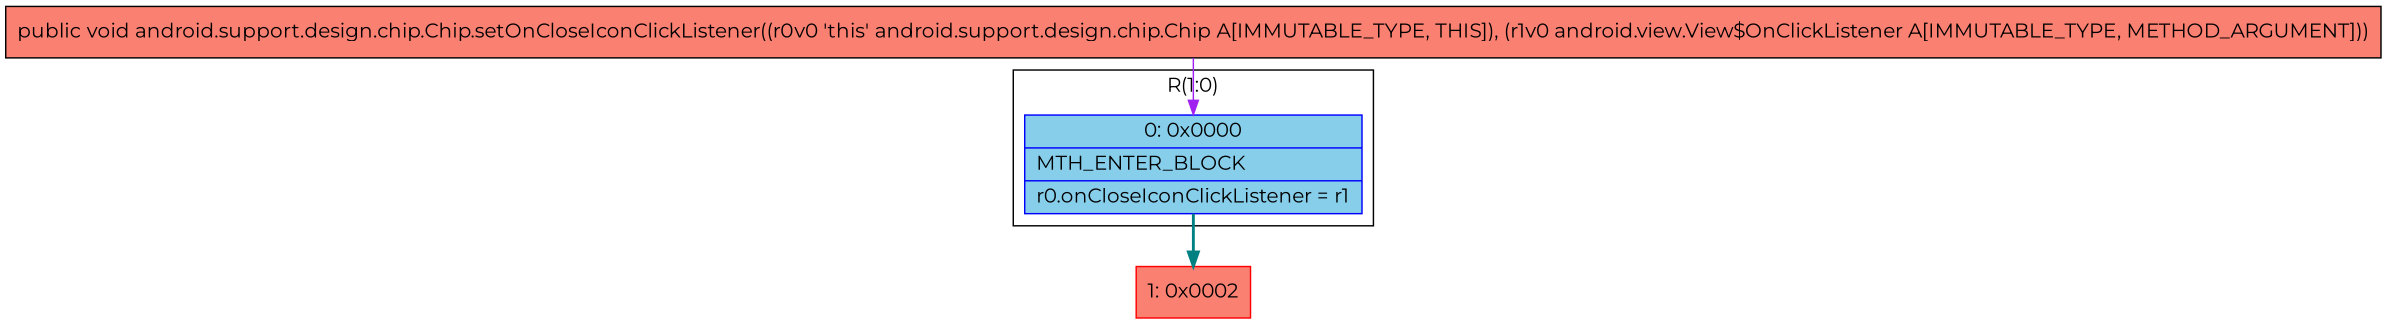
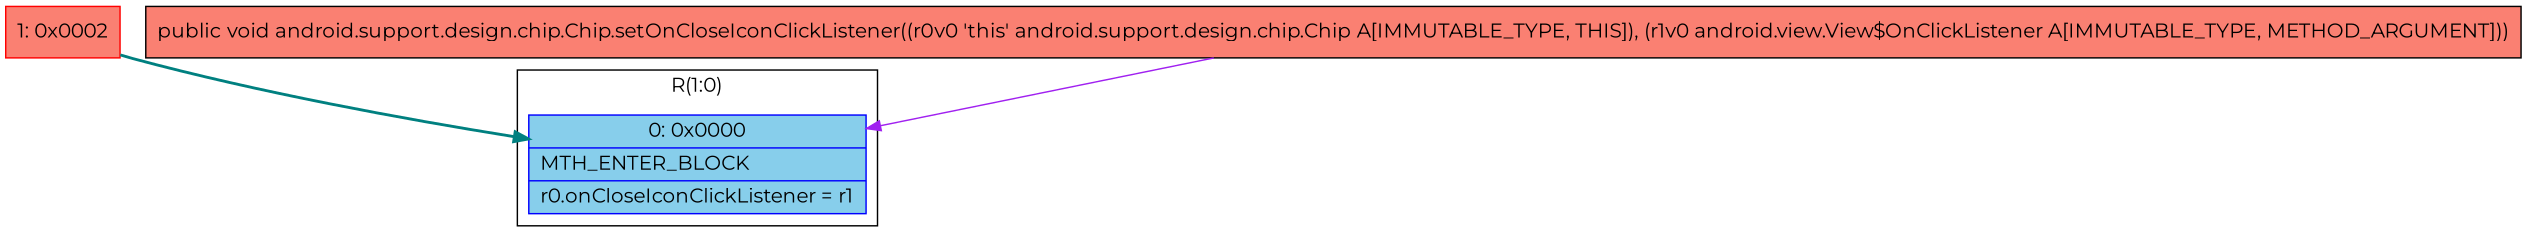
edge "0: 0x0000" -> "1: 0x0002": reversed
